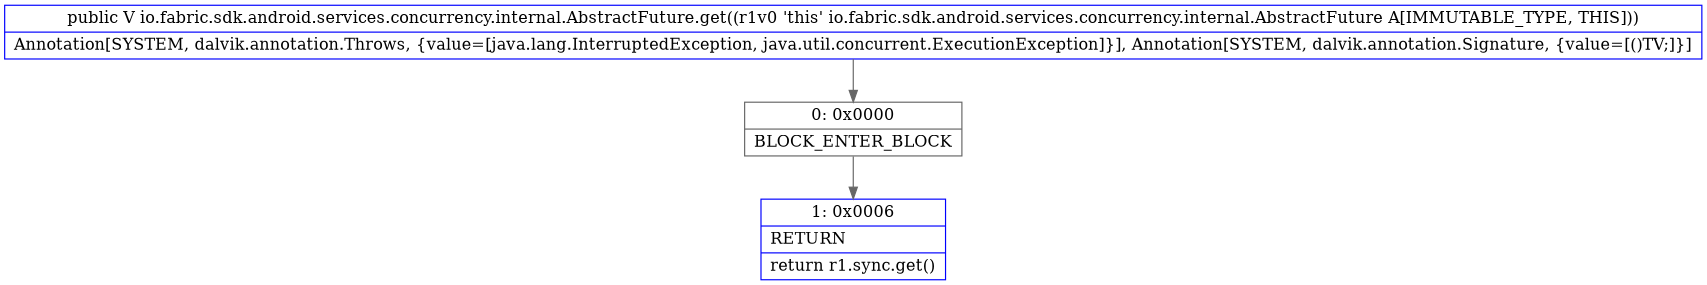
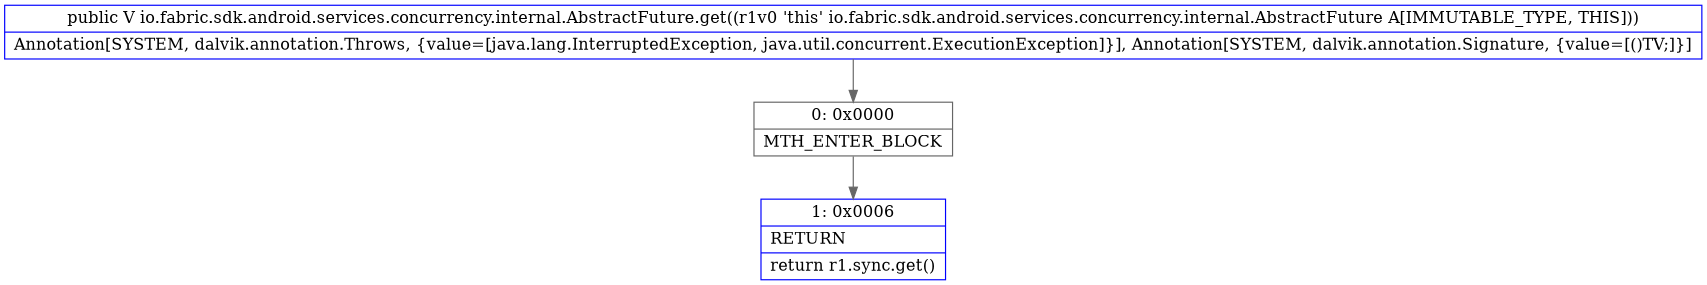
node "0: 0x0000": text "BLOCK_ENTER_BLOCK" -> "MTH_ENTER_BLOCK"
